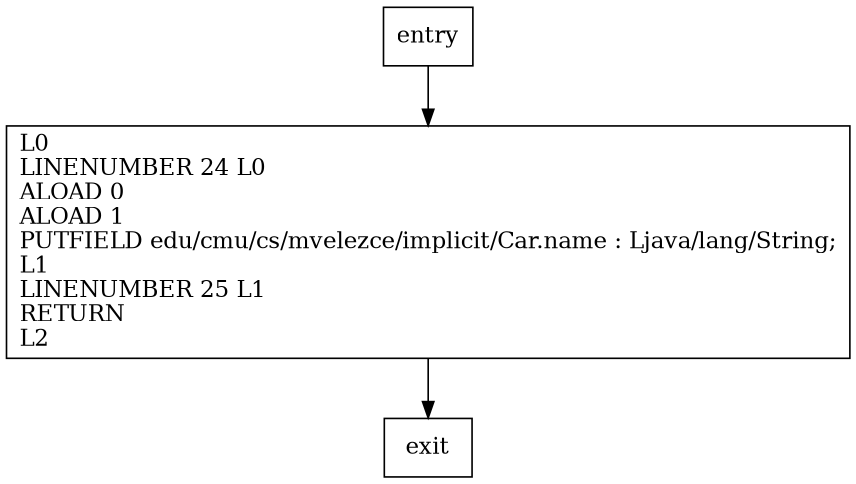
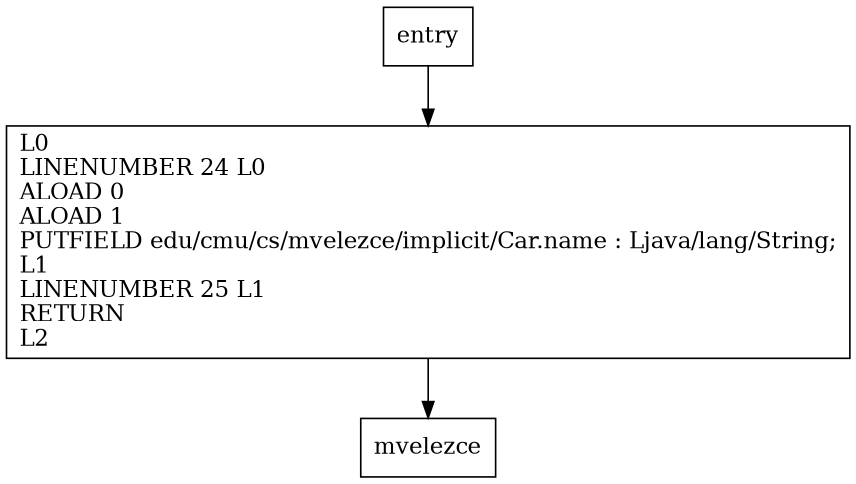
node "exit": label "exit" -> "mvelezce"
